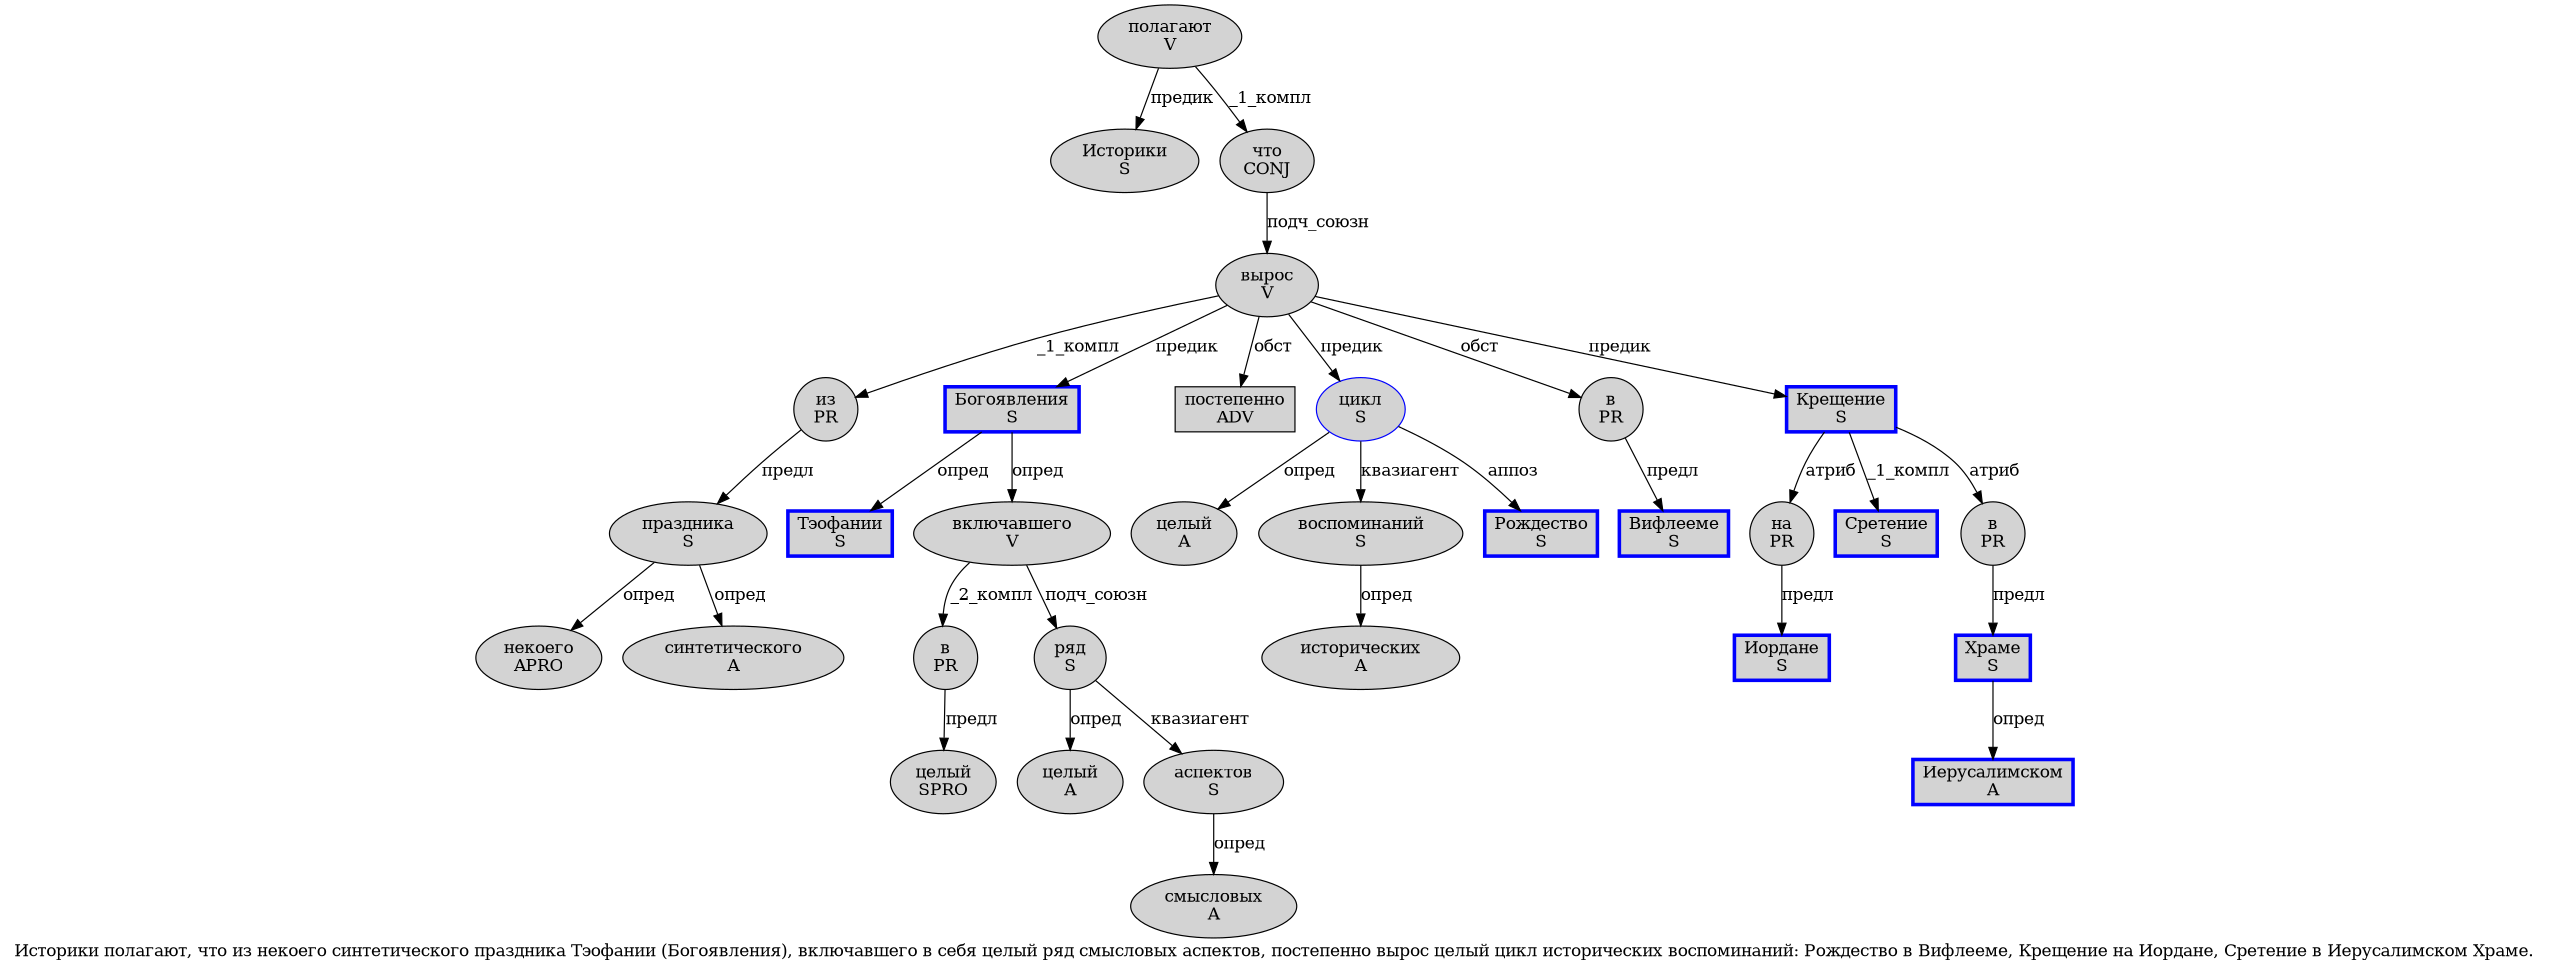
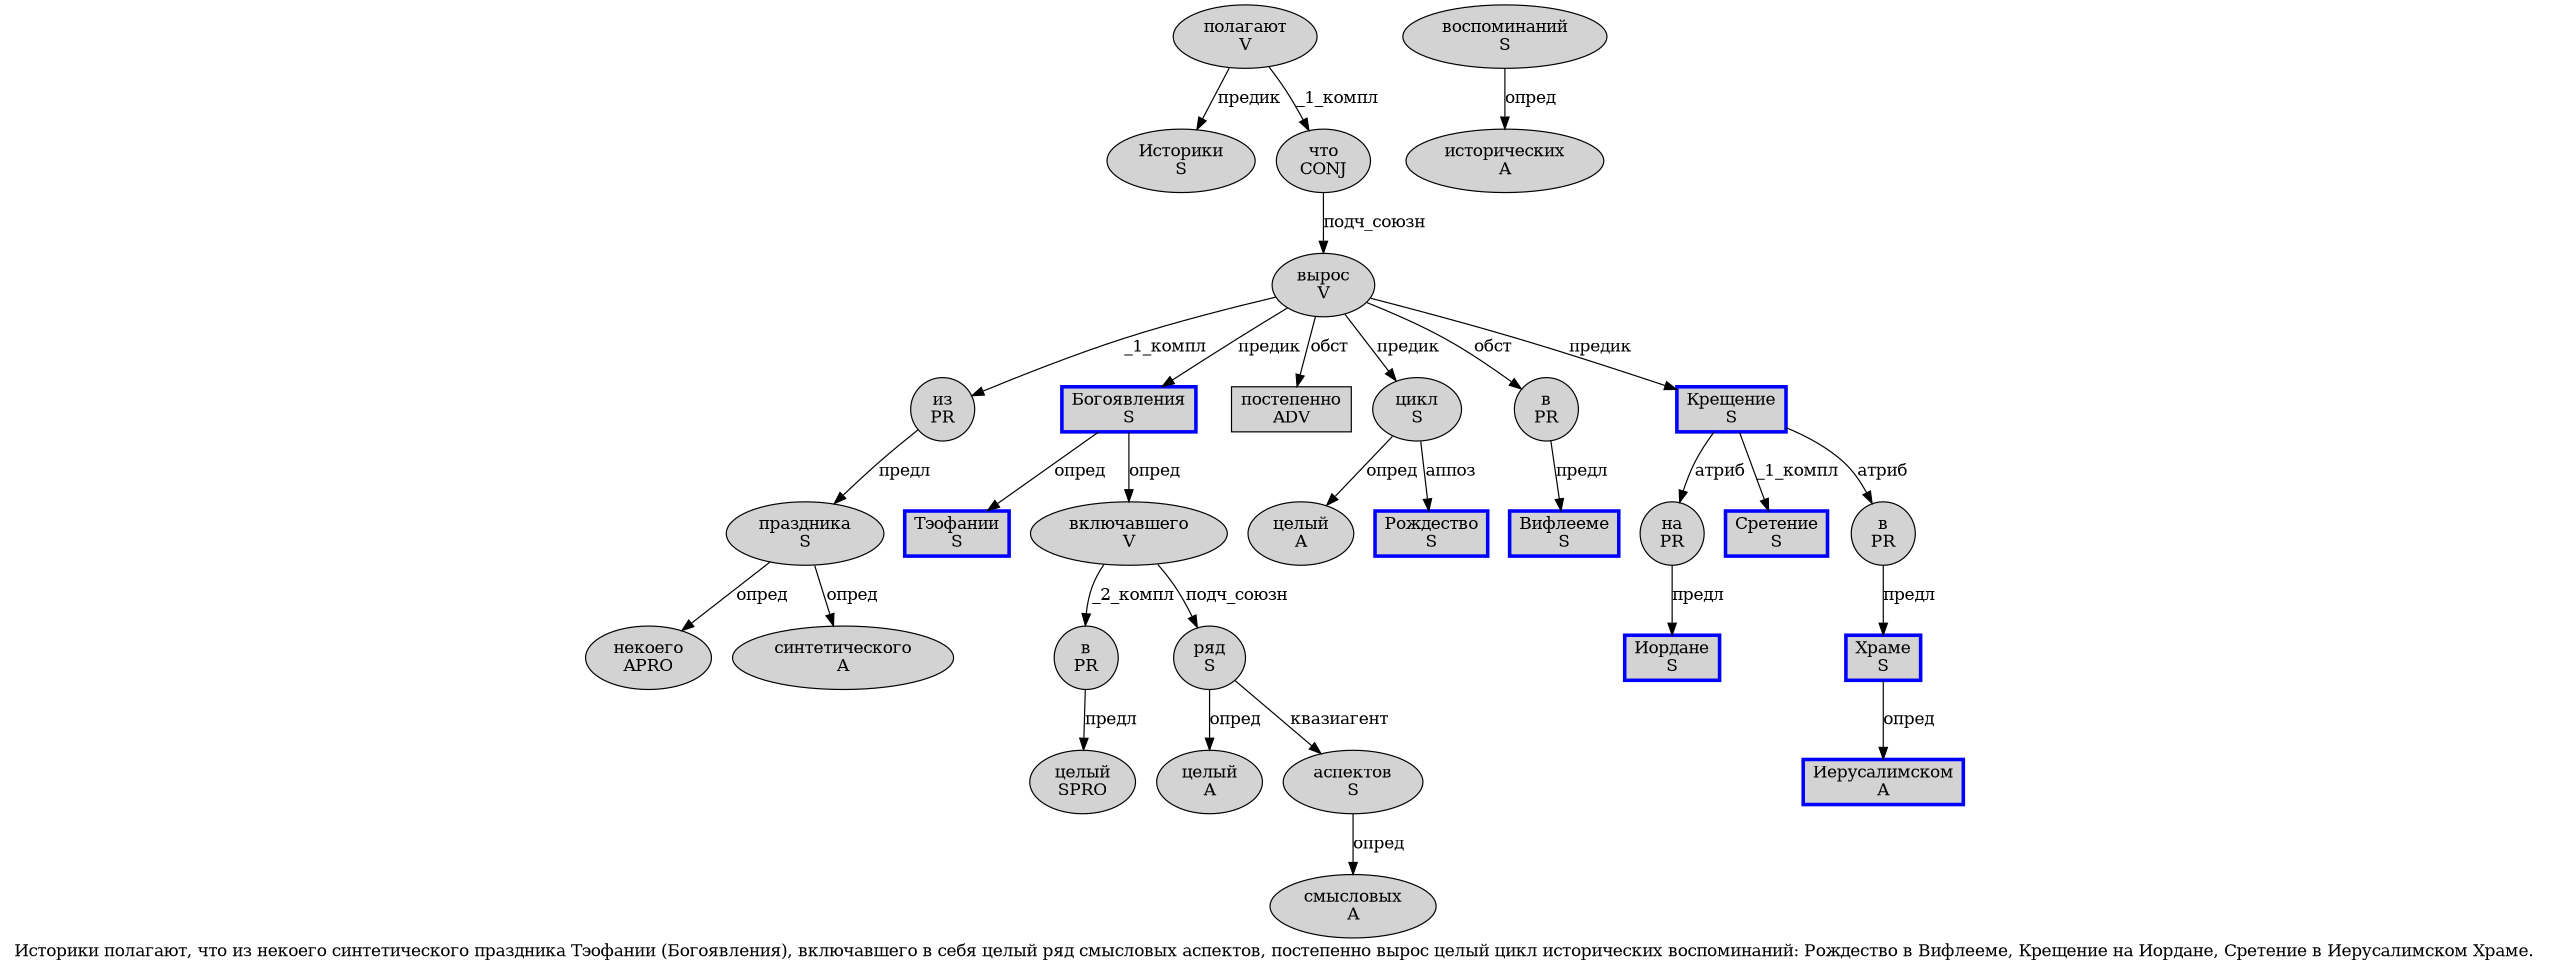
node "цикл S": color blue -> black
edge "цикл S" -> "воспоминаний S": removed, label "квазиагент"
